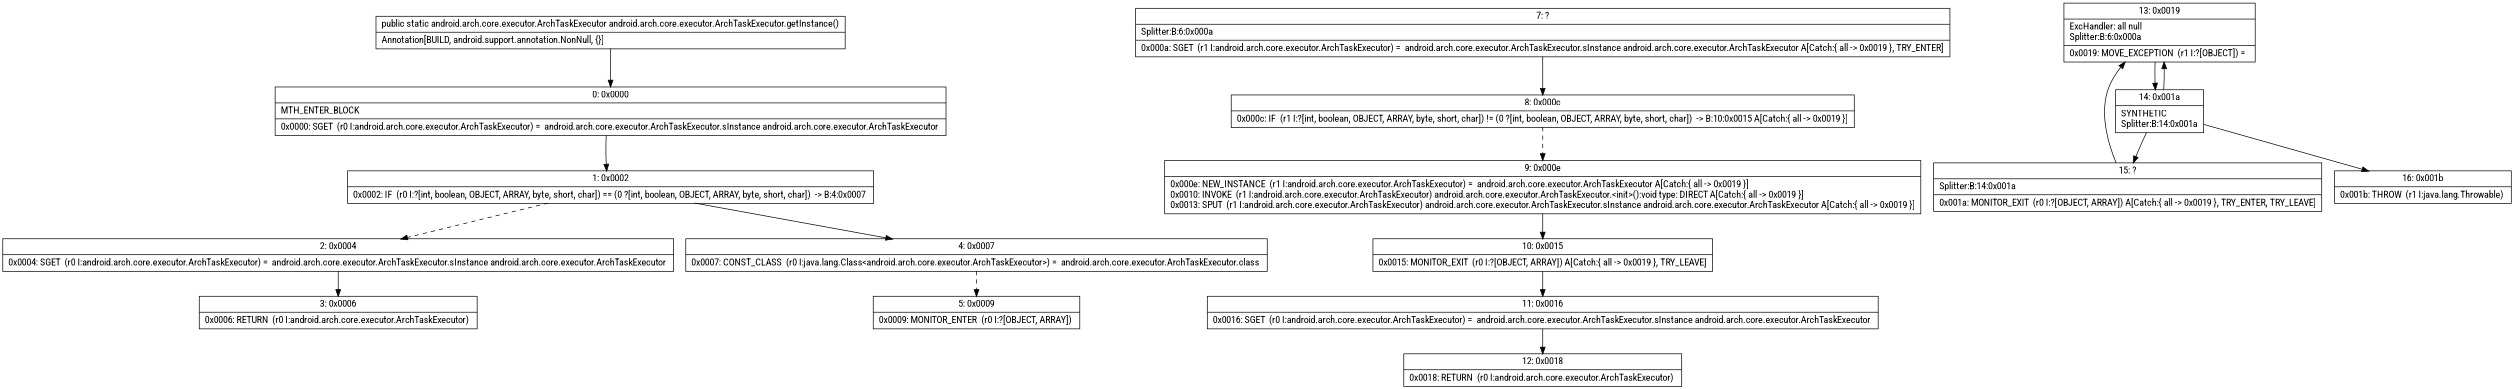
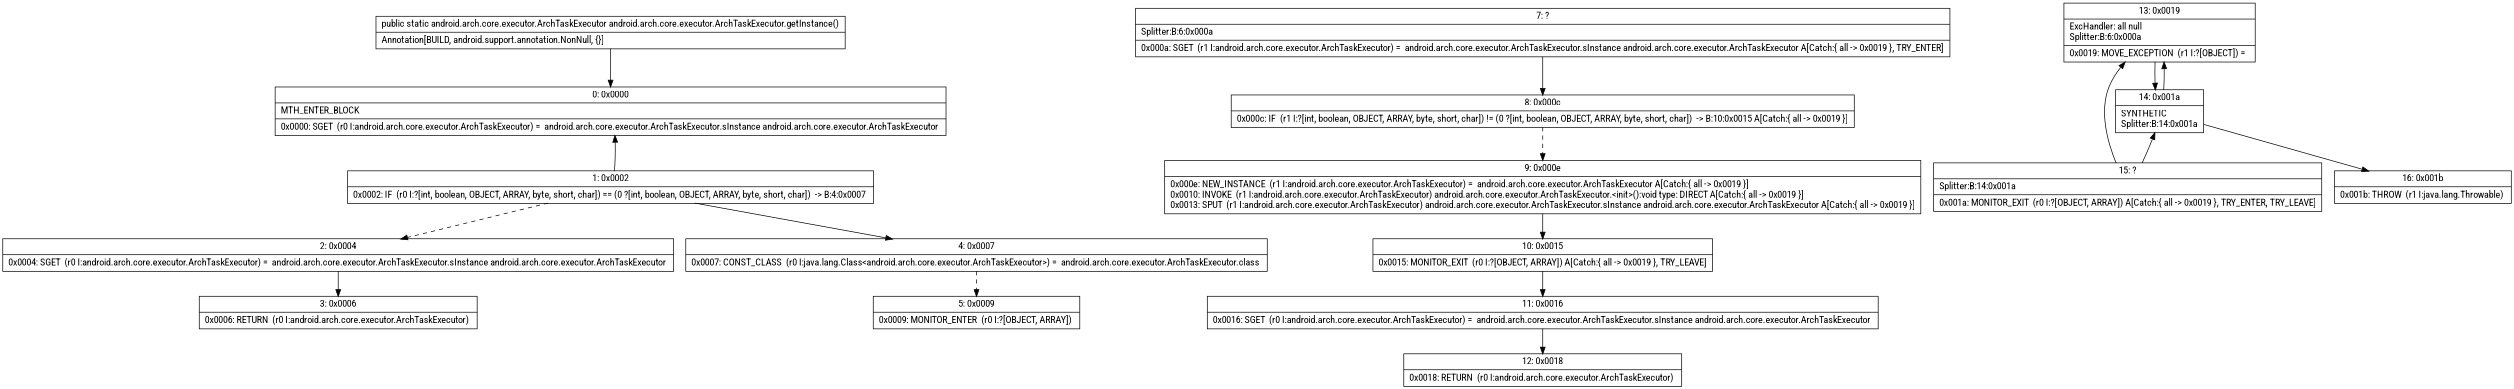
edge "14: 0x001a" -> "15: ?": reversed
edge "0: 0x0000" -> "1: 0x0002": reversed
